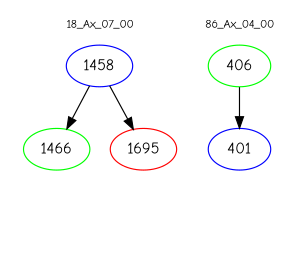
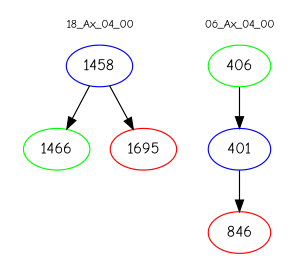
cluster "18_Ax_07_00": label "18_Ax_07_00" -> "18_Ax_04_00"
cluster "86_Ax_04_00": label "86_Ax_04_00" -> "06_Ax_04_00"
node "846": added
